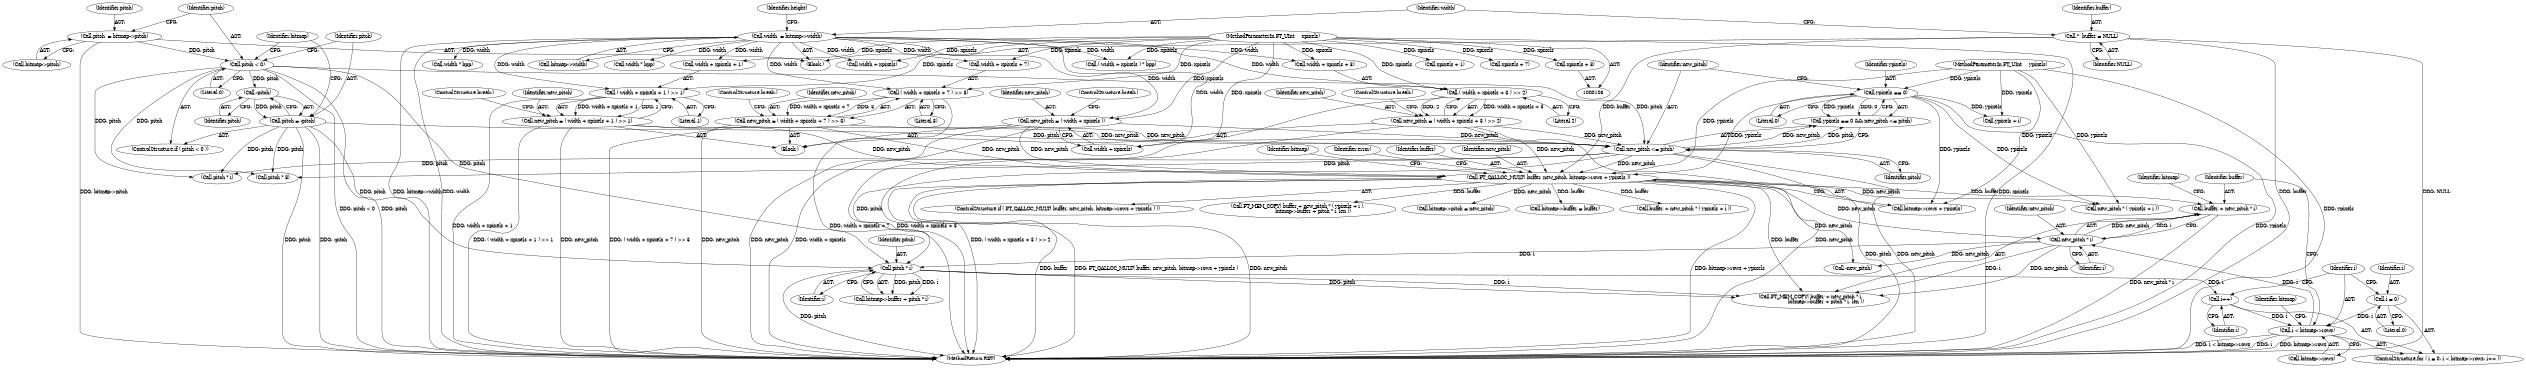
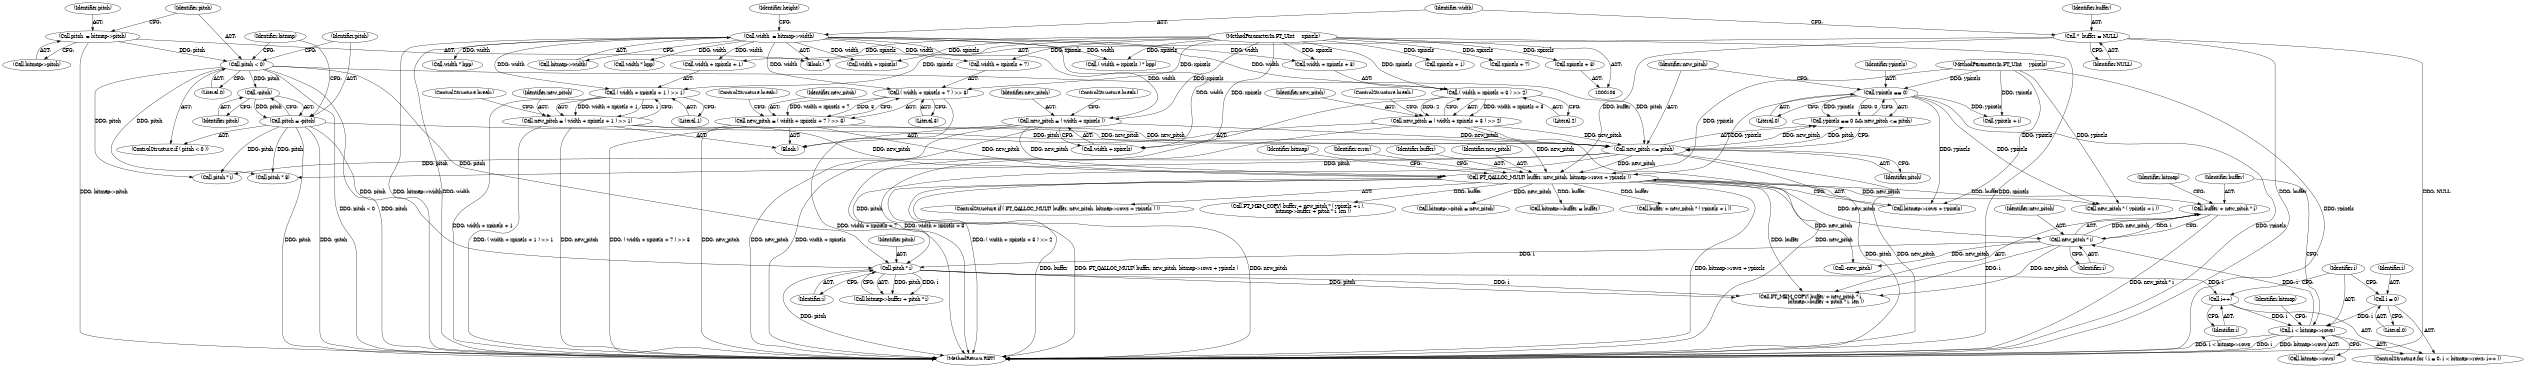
edge "(Call,new_pitch = ( width + xpixels + 7 ) >> 3)" -> "(Call,( width + xpixels + 7 ) >> 3)": label "AST: " -> "CFG: "
